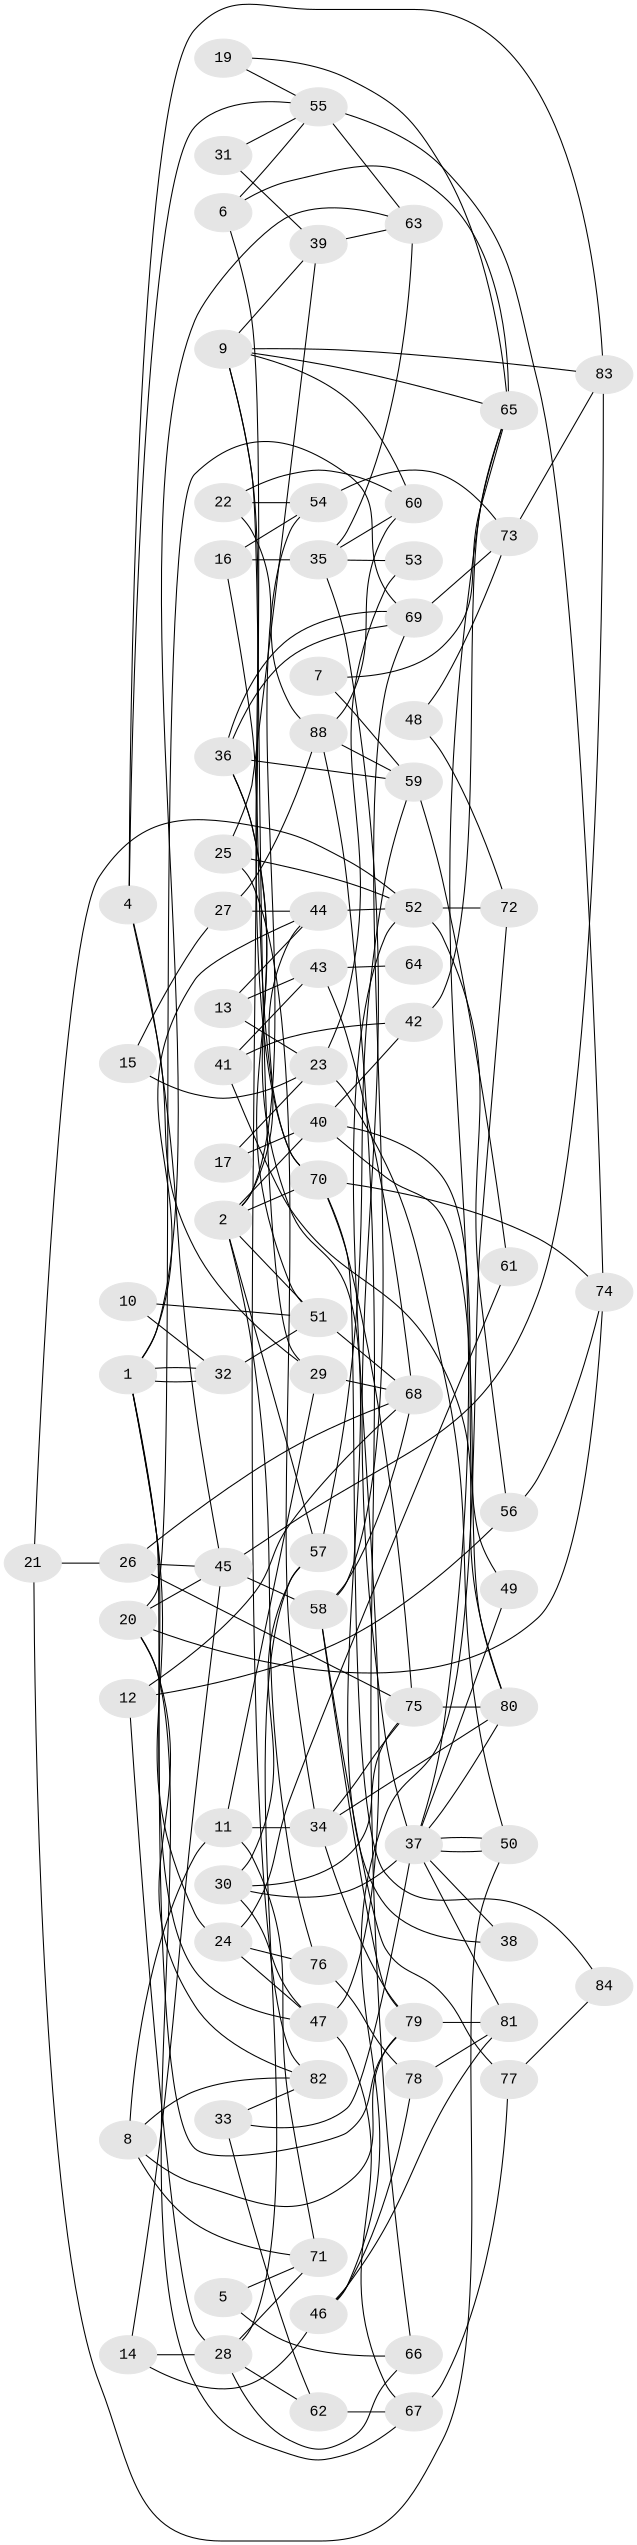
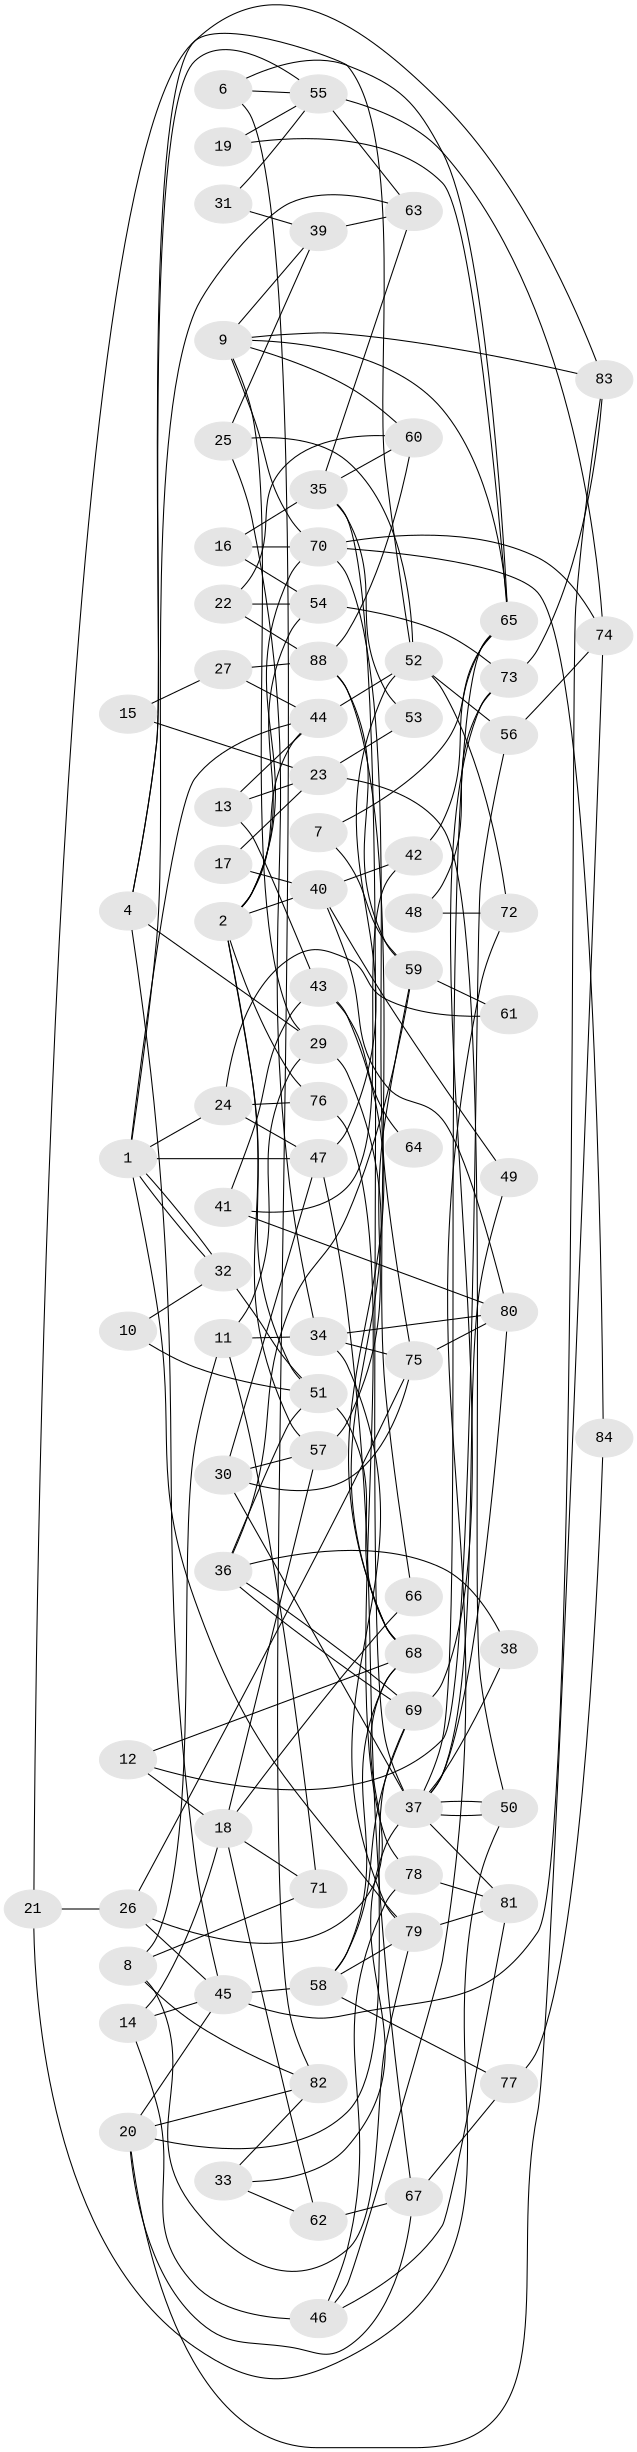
node "5": removed
node "28": label "28" -> "18"
